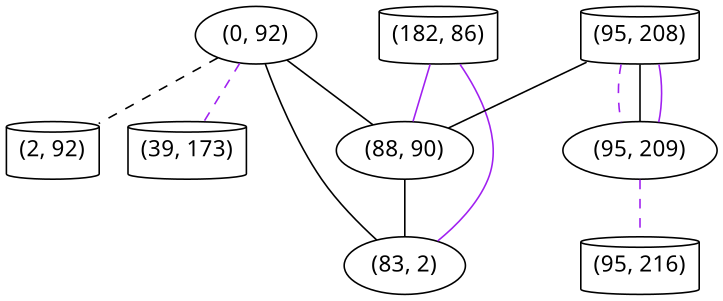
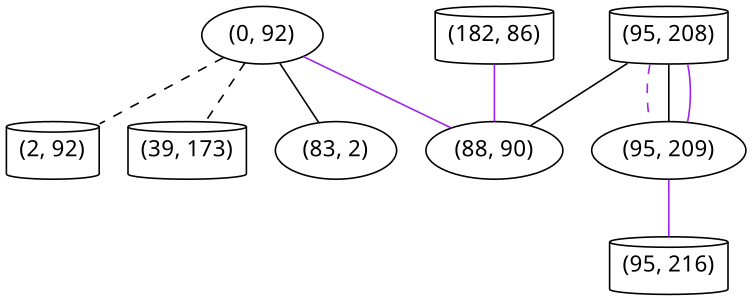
edge "(0, 92)" -- "(39, 173)": color purple -> black
edge "(0, 92)" -- "(88, 90)": color black -> purple
edge "(182, 86)" -- "(83, 2)": removed
edge "(88, 90)" -- "(83, 2)": removed
edge "(95, 209)" -- "(95, 216)": style dashed -> solid
